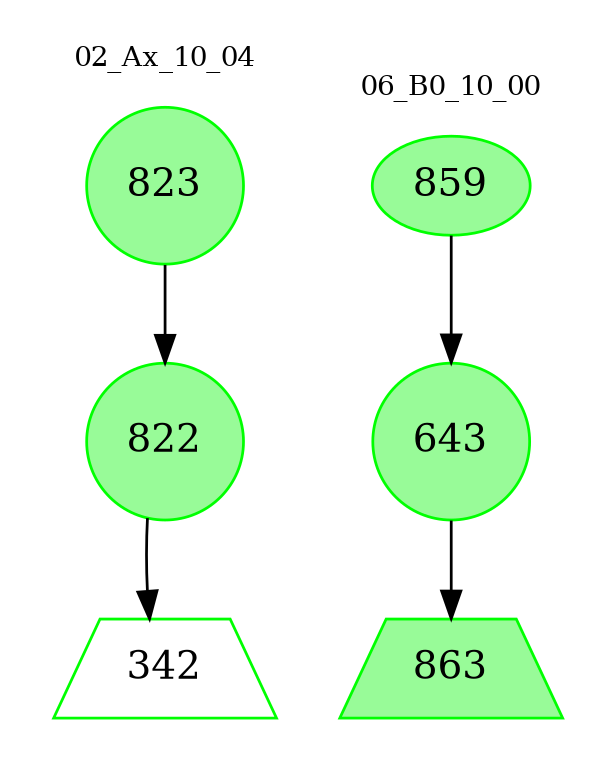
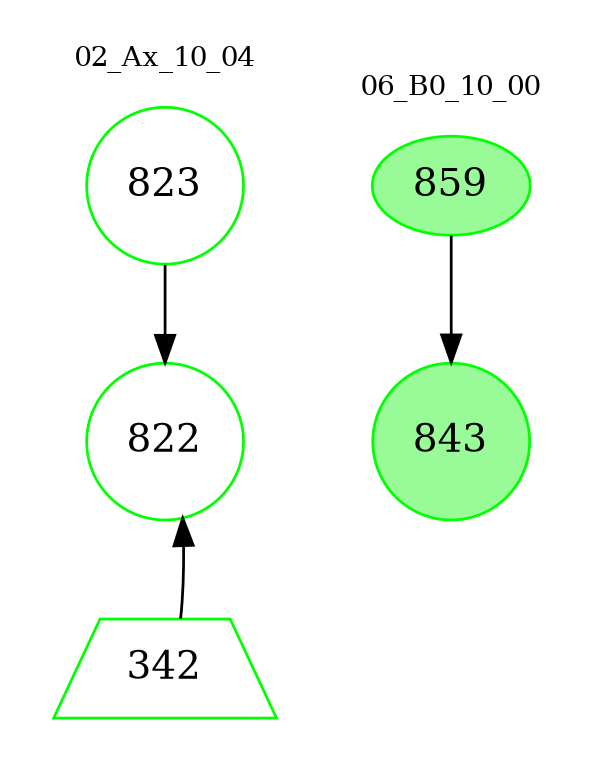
node "823": fillcolor palegreen -> white
node "822": fillcolor palegreen -> white
node "643": label "643" -> "843"
edge "822" -> "342": reversed
node "863": removed
